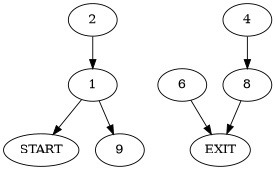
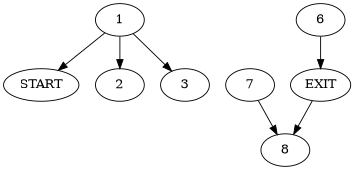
node "4": label "4" -> "7"
edge "2" -> "1": reversed
edge "8" -> "EXIT": reversed
node "9": label "9" -> "3"
